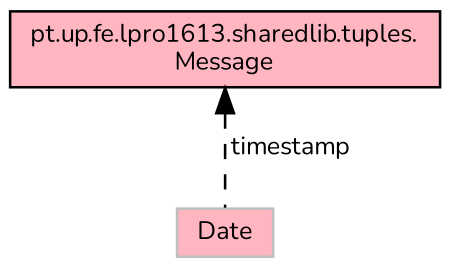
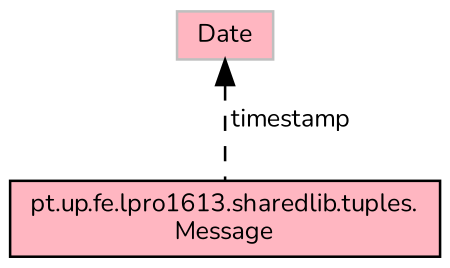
edge "Date" -> "pt.up.fe.lpro1613.sharedlib.tuples. Message": reversed
